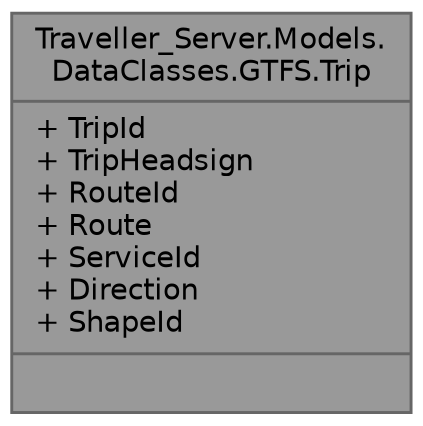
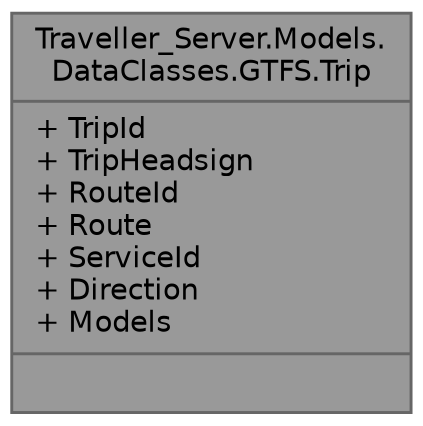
node "Traveller_Server.Models.": text "+ ShapeId" -> "+ Models"
